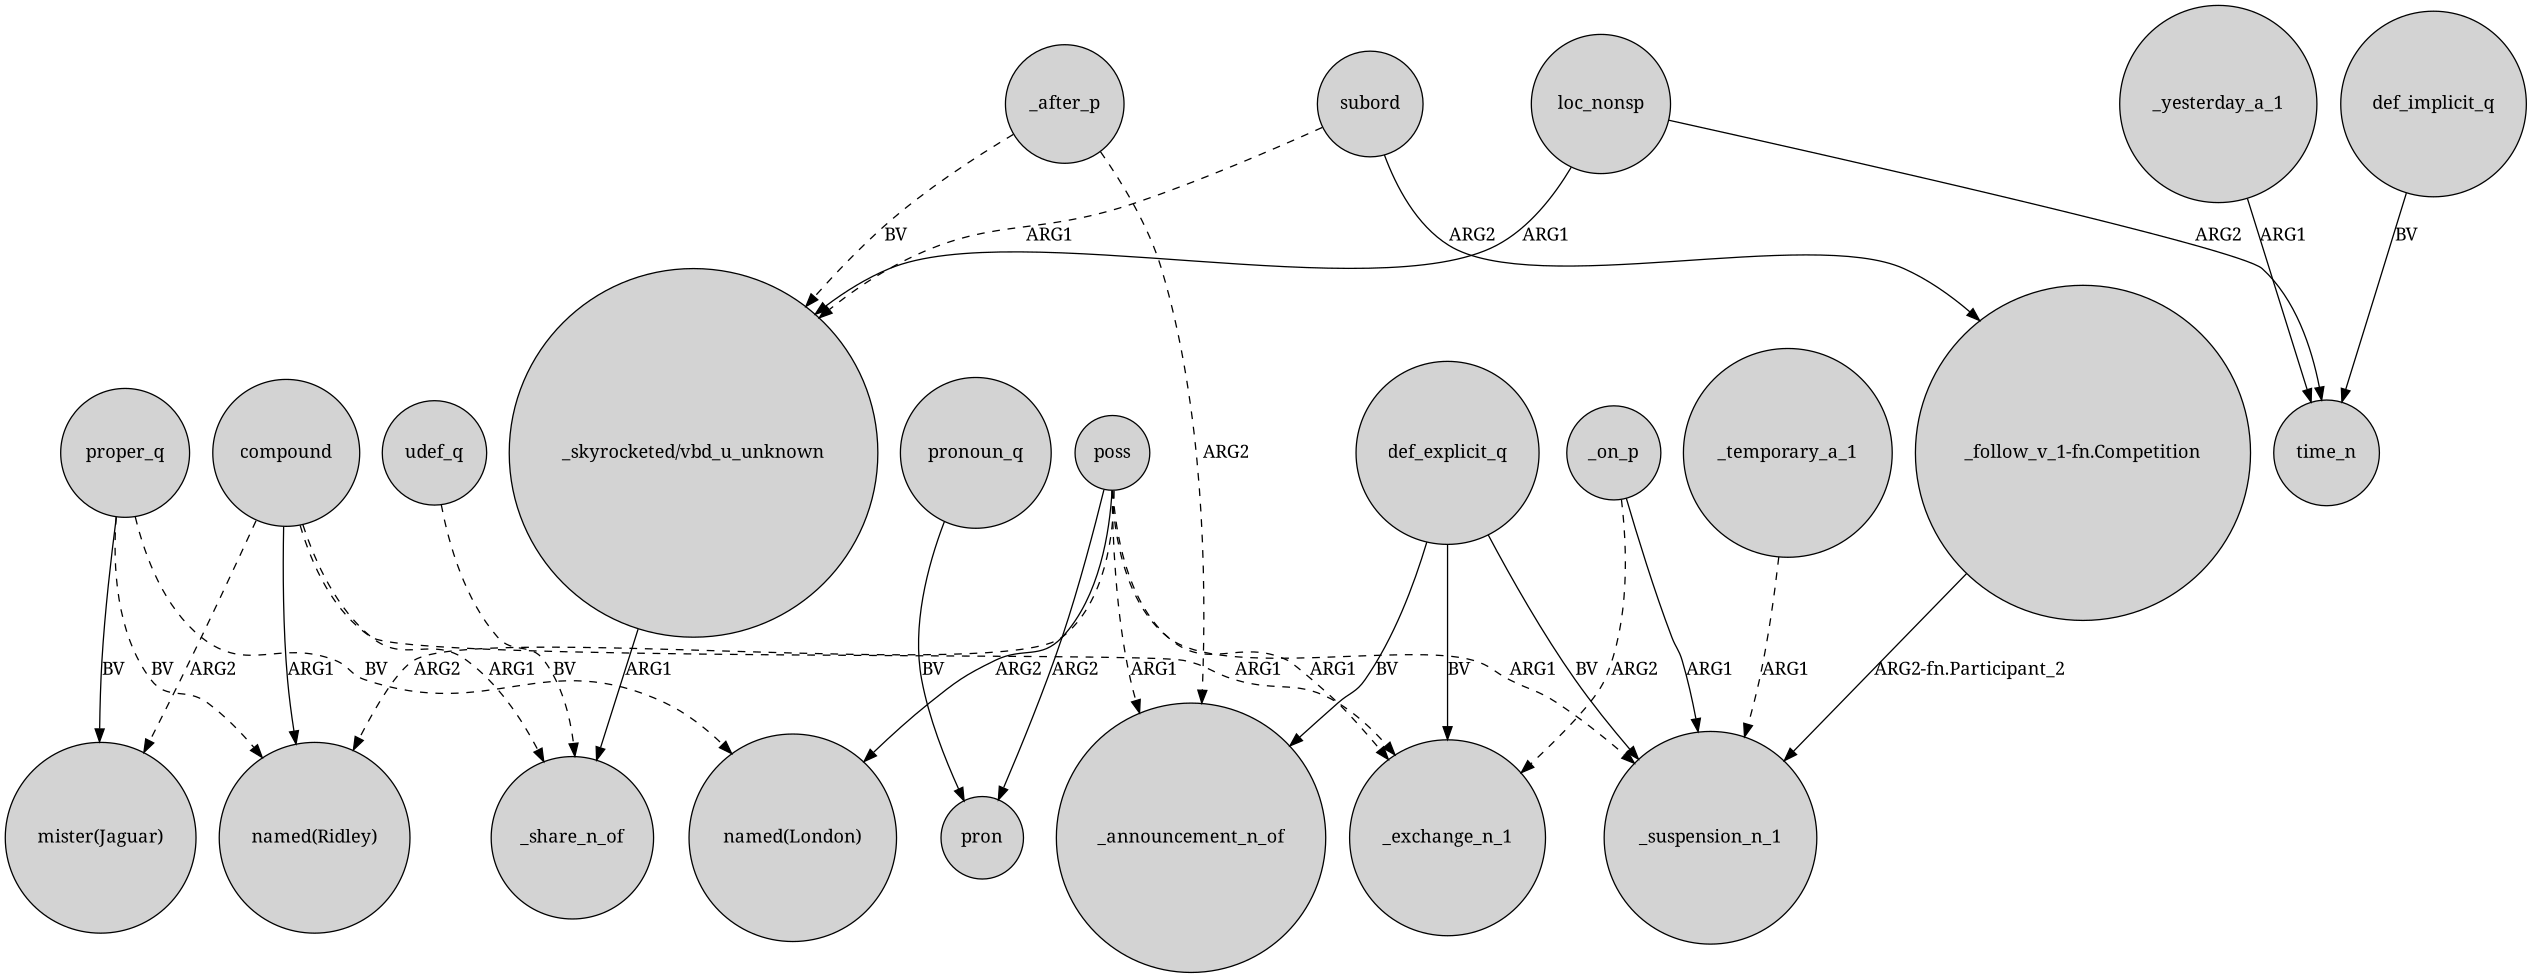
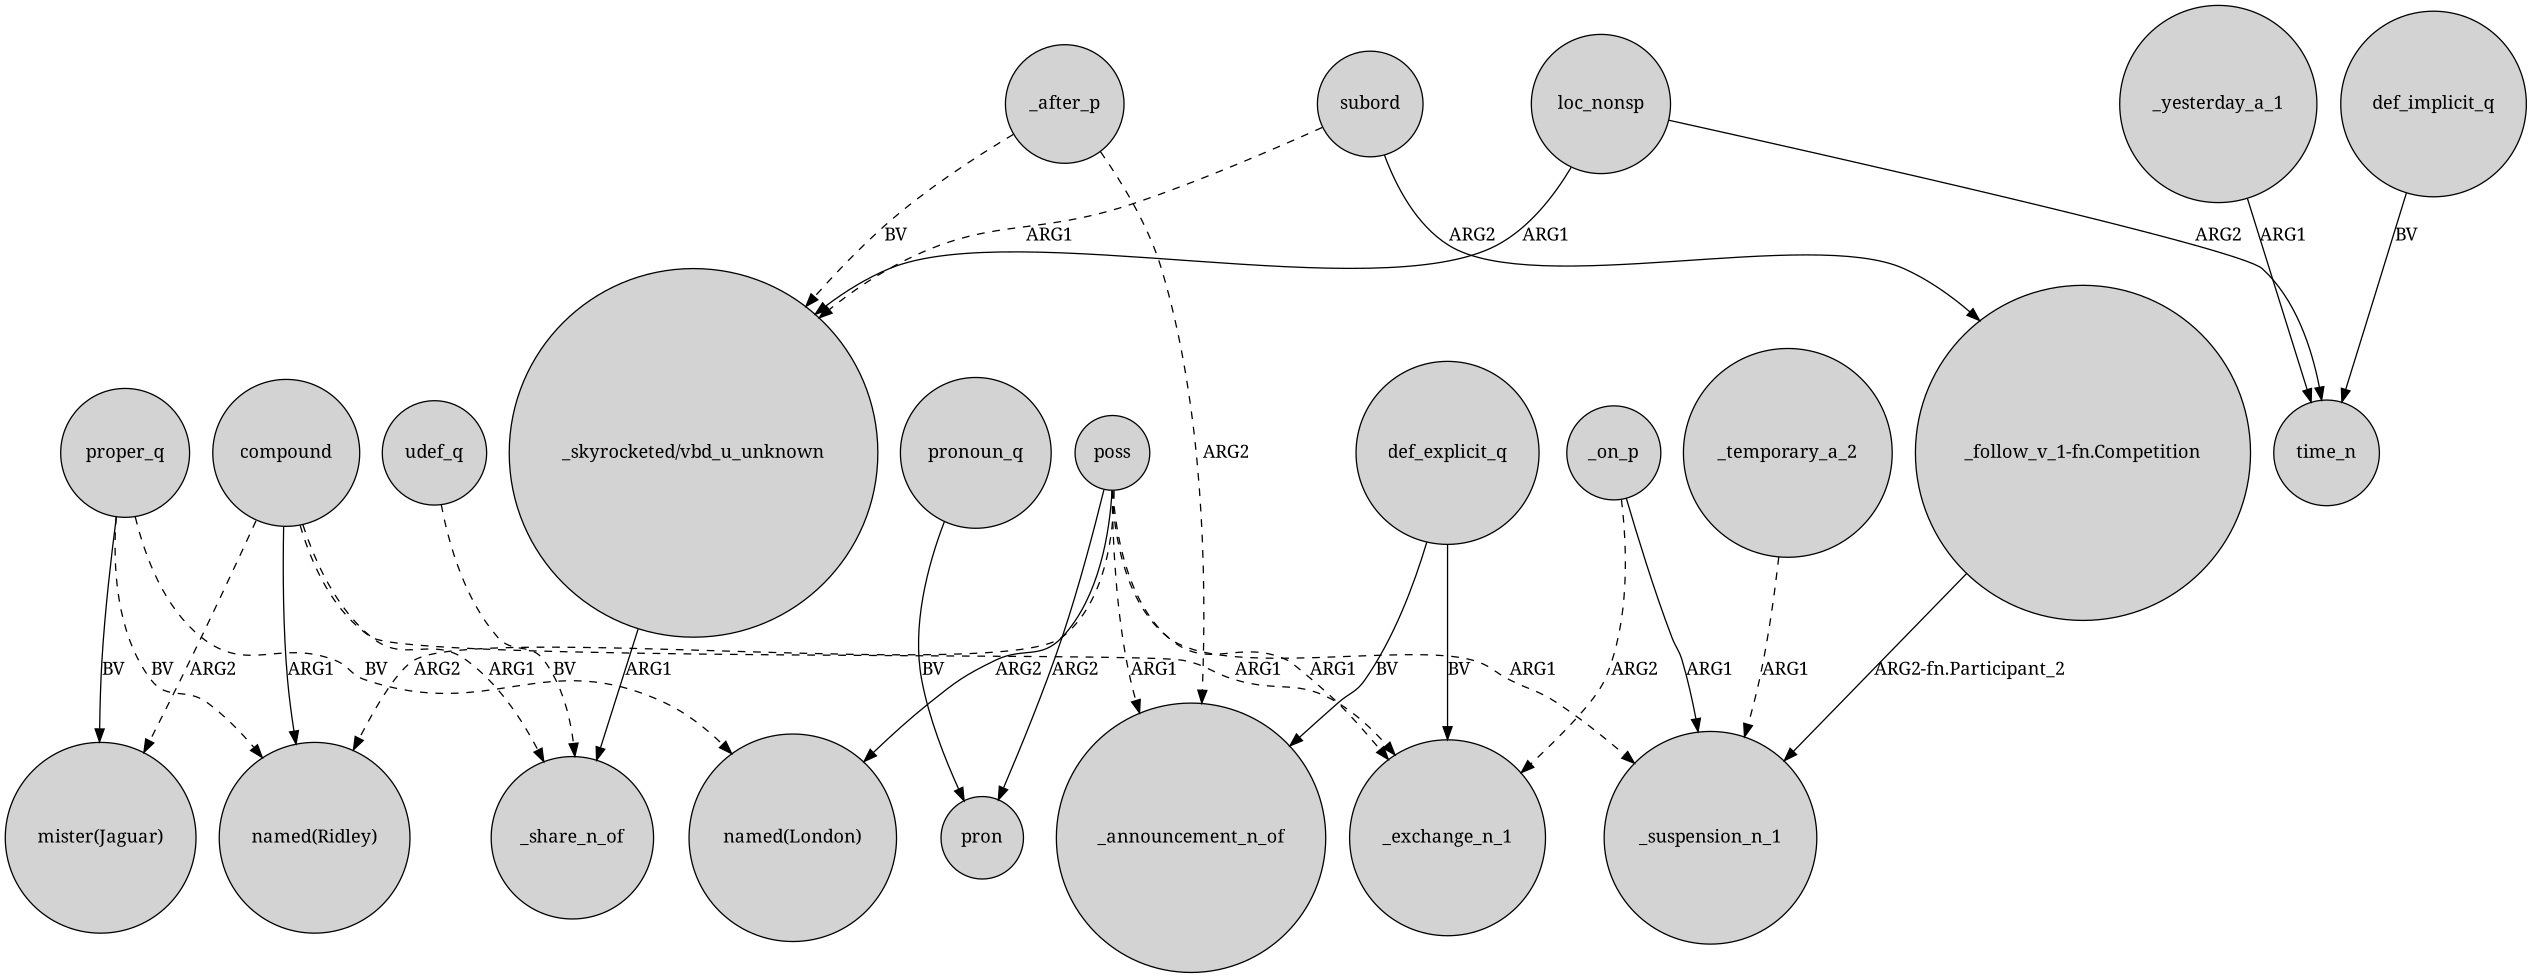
node "_temporary_a_1": label "_temporary_a_1" -> "_temporary_a_2"
edge "def_explicit_q" -> "_suspension_n_1": removed, label "BV"
